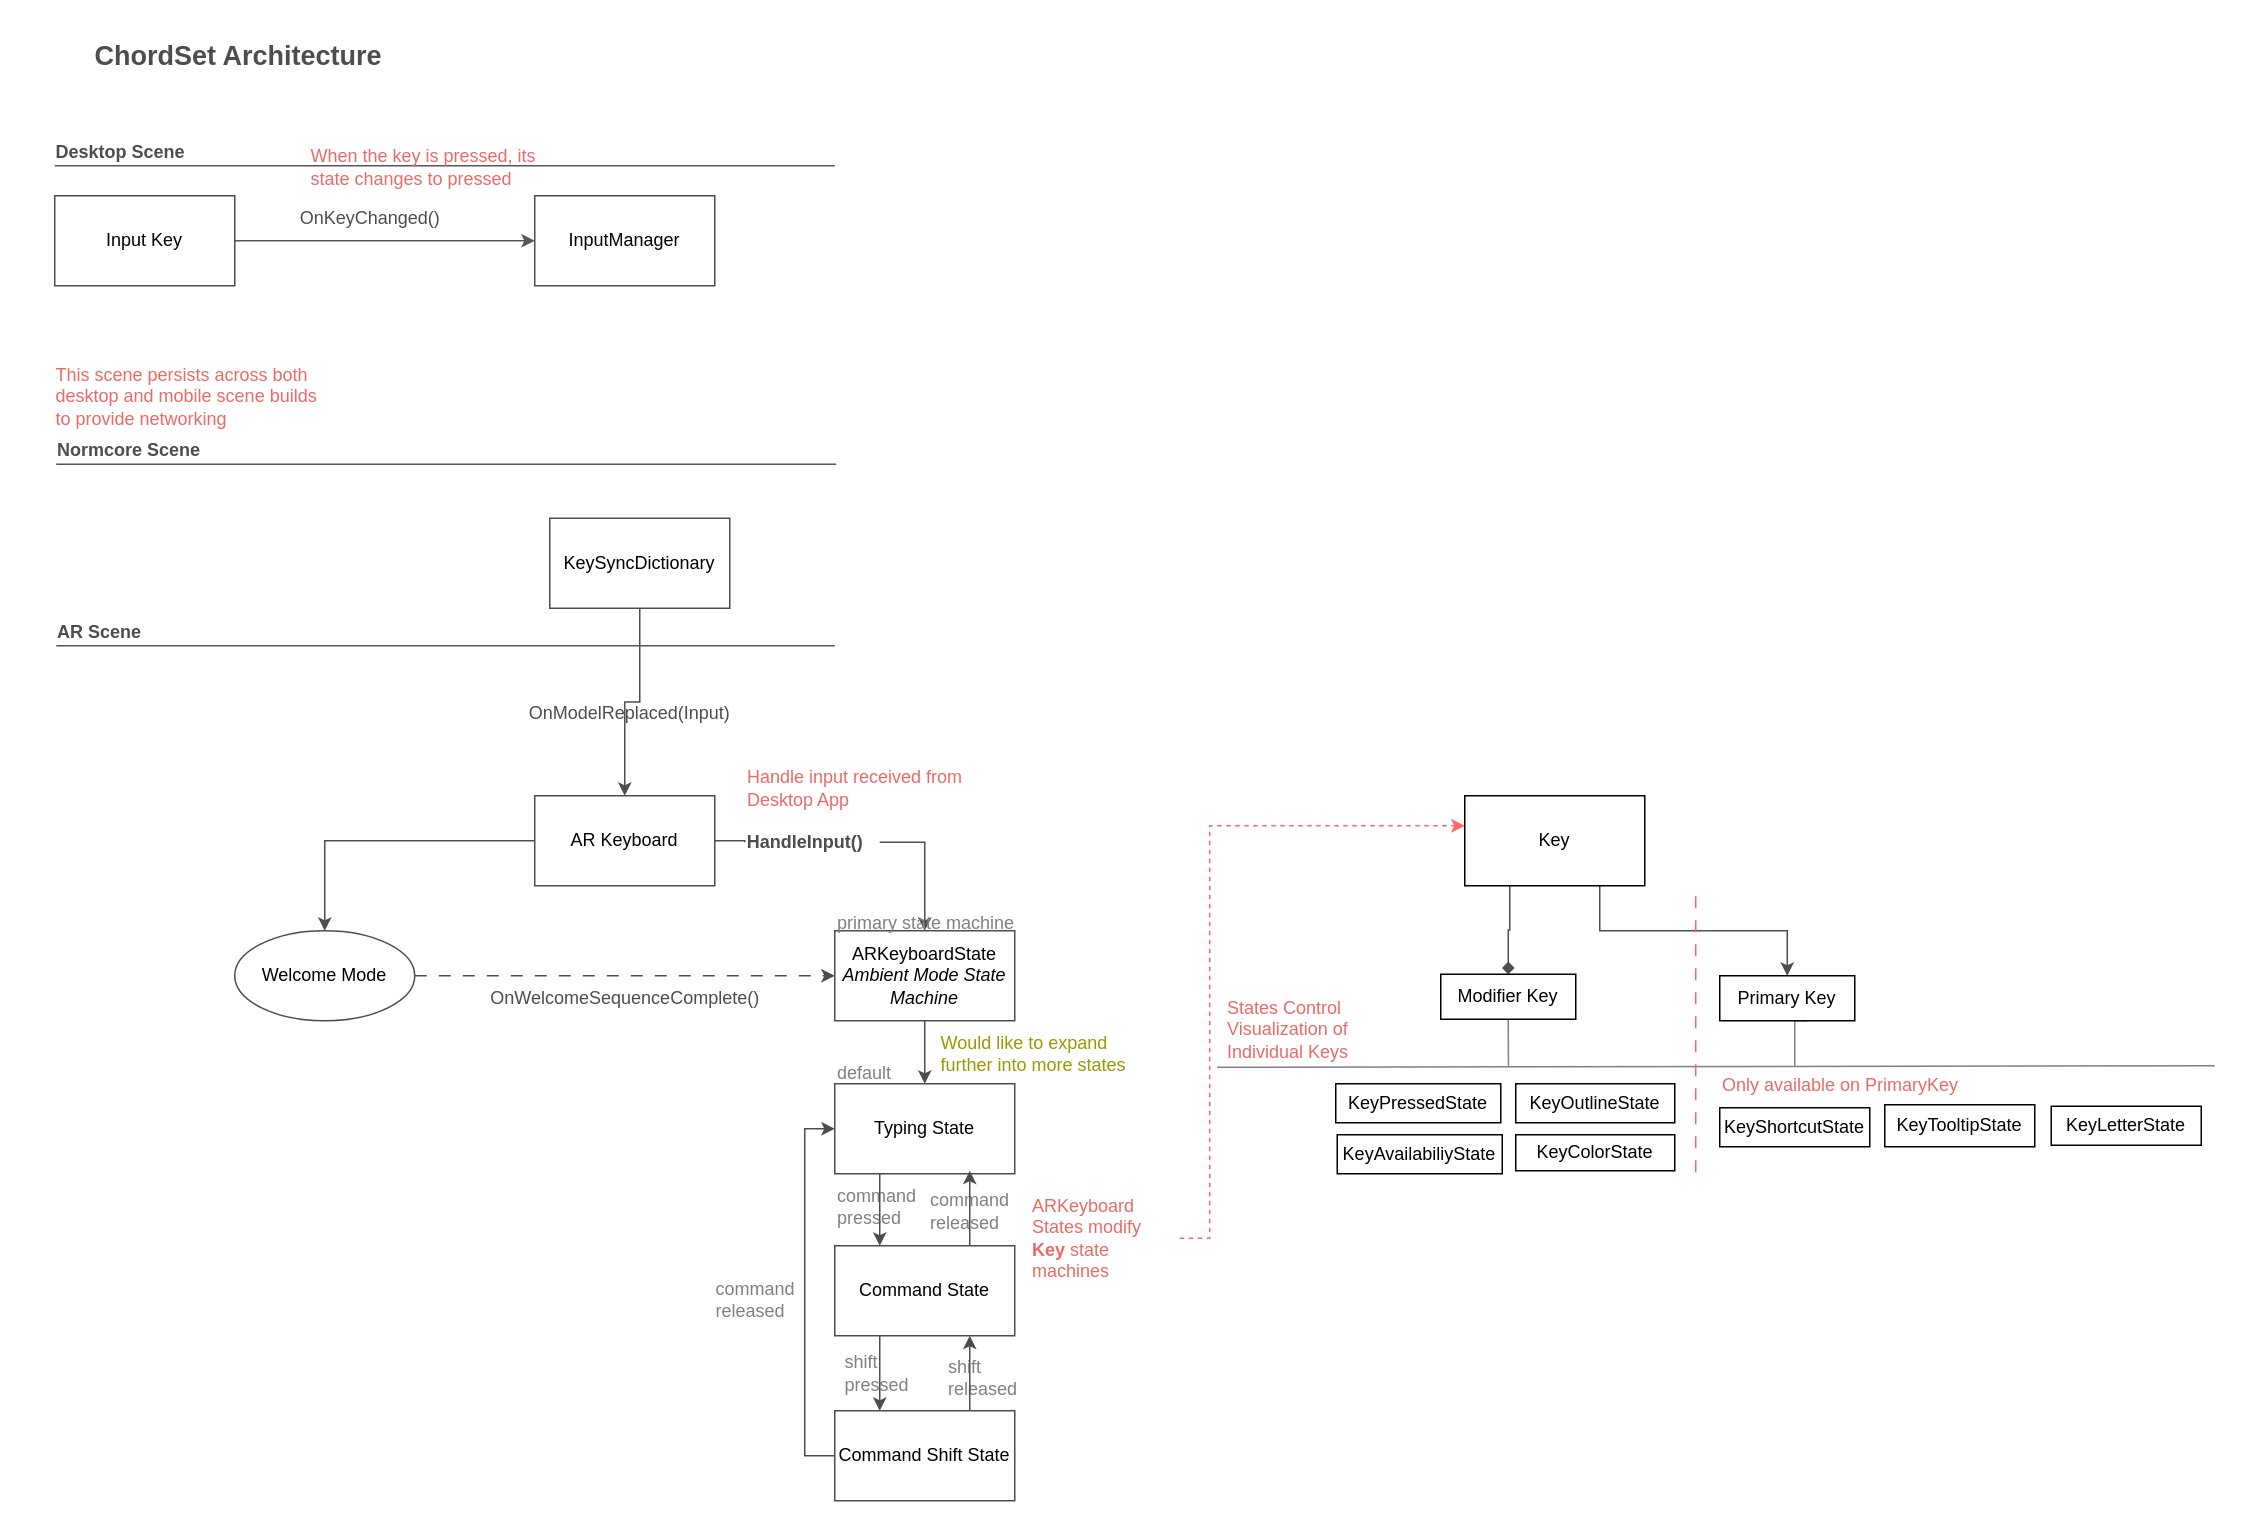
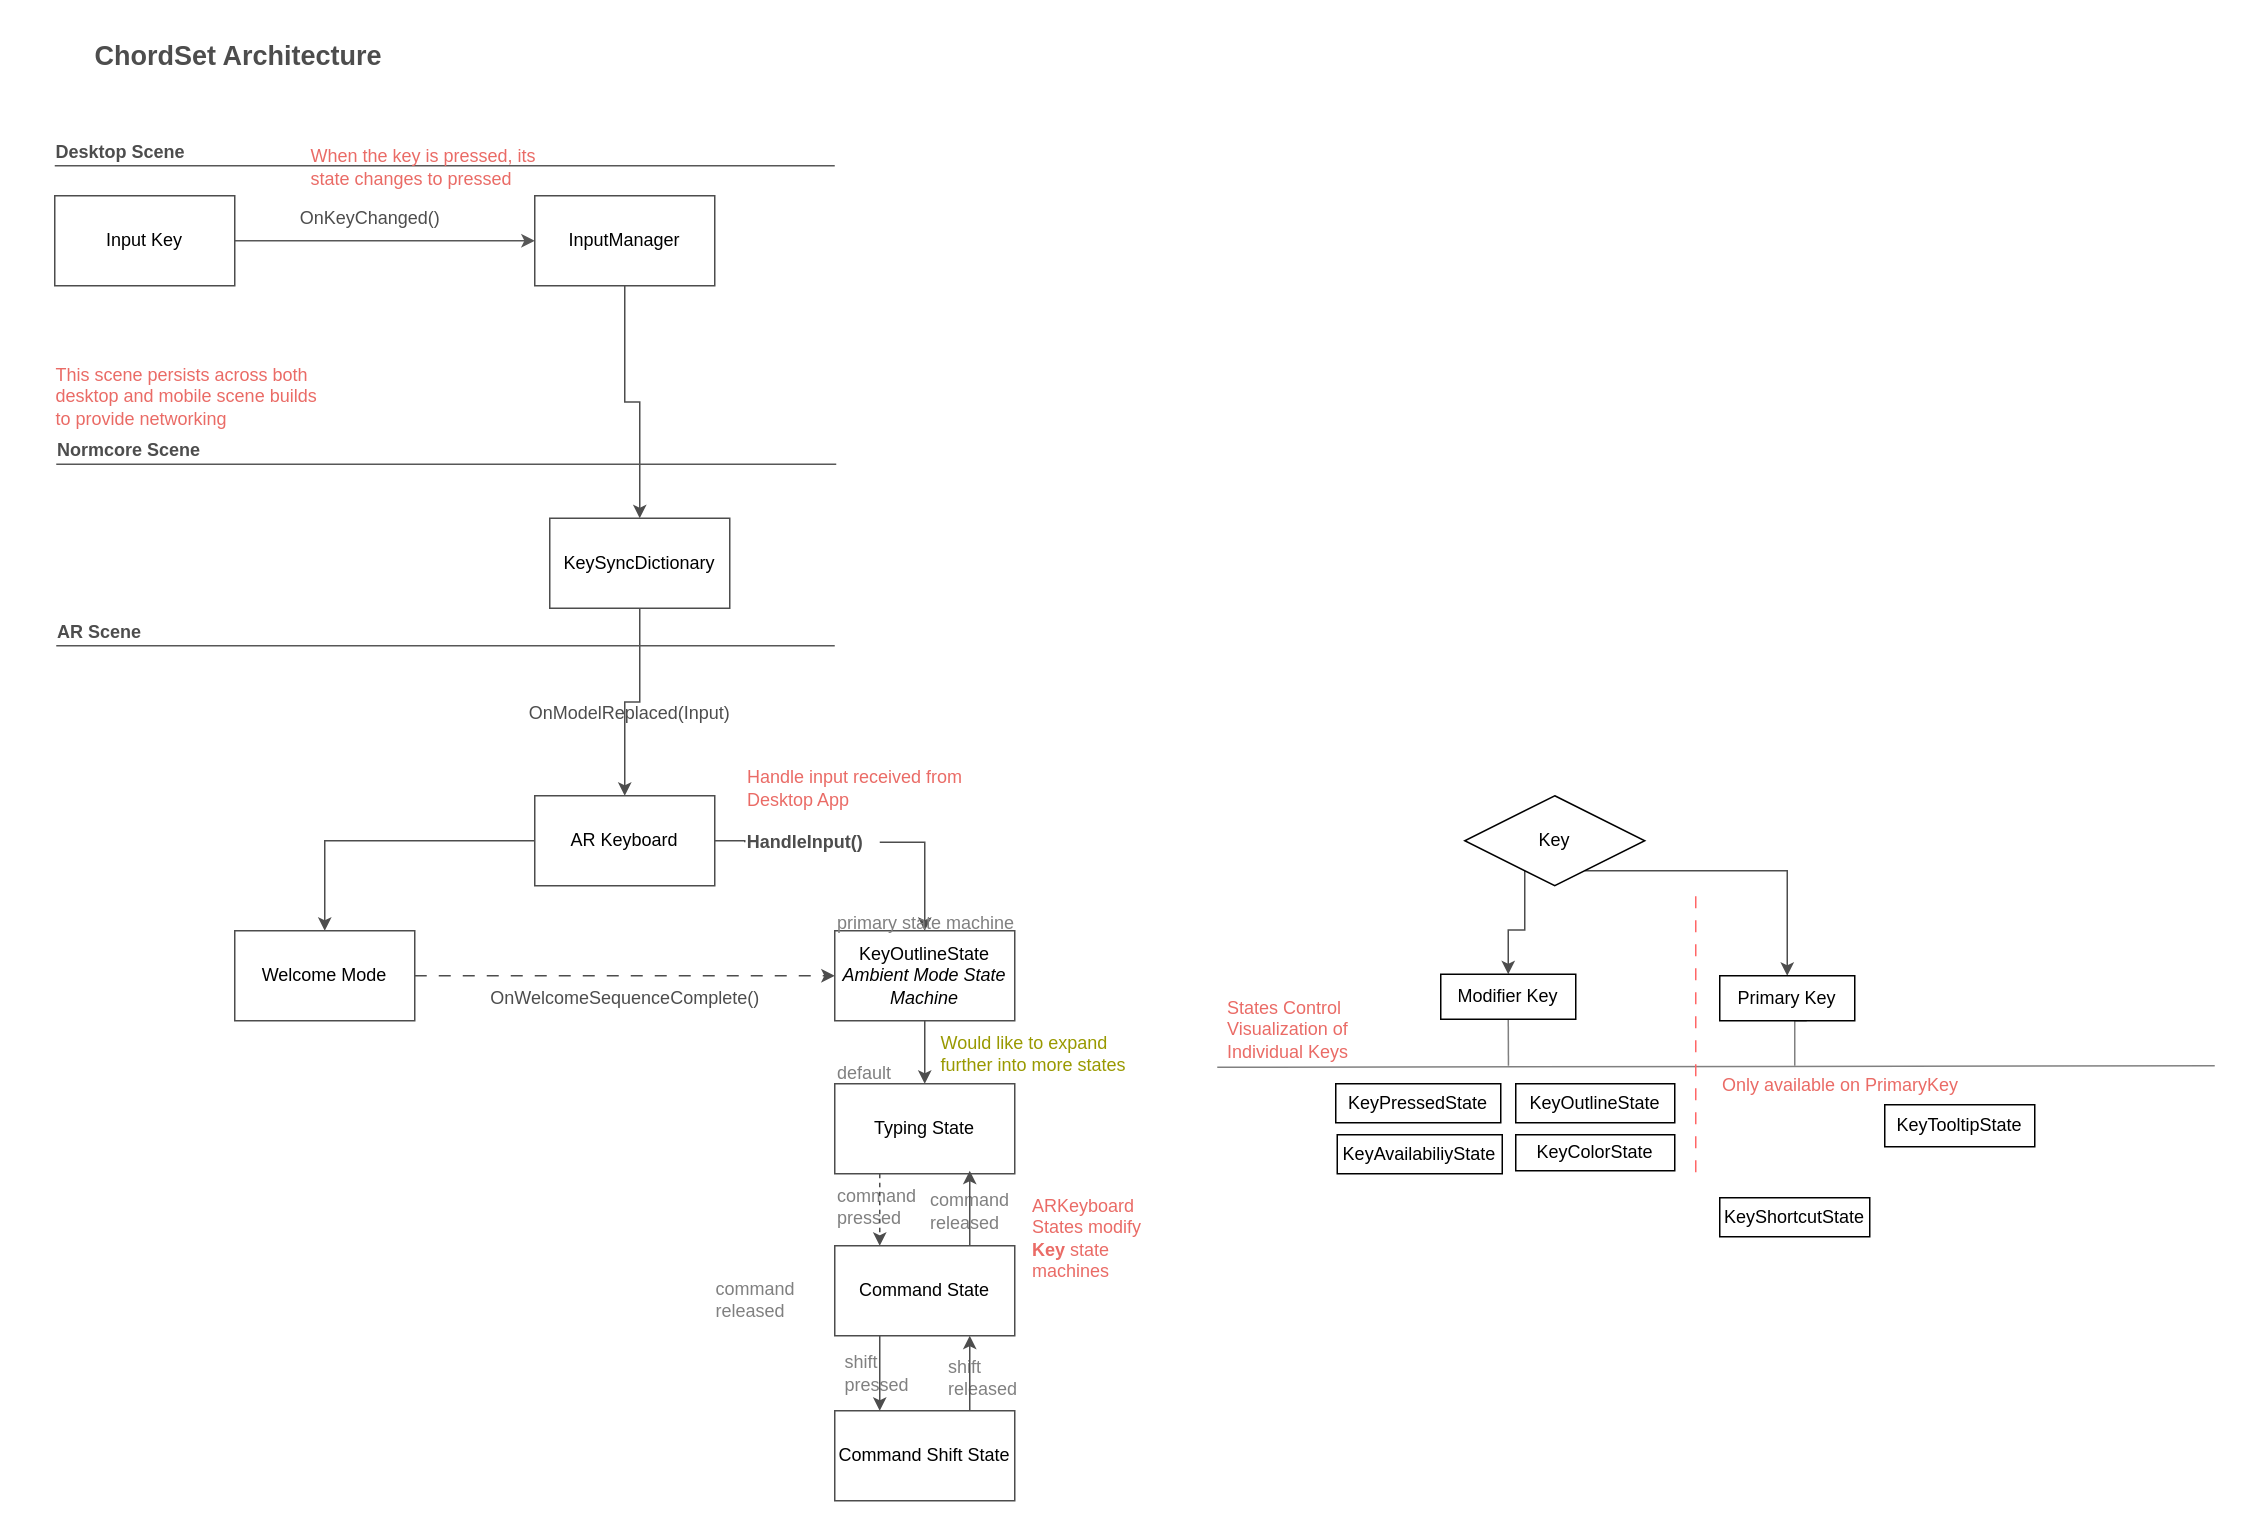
edge "InputManager" -> "KeySyncDictionary": added
node "Key": shape rectangle -> diamond
edge "ARKeyboard States modify Key state machines" -> "Key": removed
edge "Key" -> "Modifier Key": arrowhead diamond -> classic
node "Welcome Mode": shape ellipse -> rectangle
node "ARKeyboardState Ambient Mode State Machine": label "ARKeyboardState Ambient Mode State Machine" -> "KeyOutlineState Ambient Mode State Machine"
node "KeyLetterState": removed
node "KeyShortcutState": moved (1795, 1127) -> (1795, 1217)
edge "Typing State" -> "Command State": style solid -> dashed
edge "Command Shift State" -> "Typing State": removed
